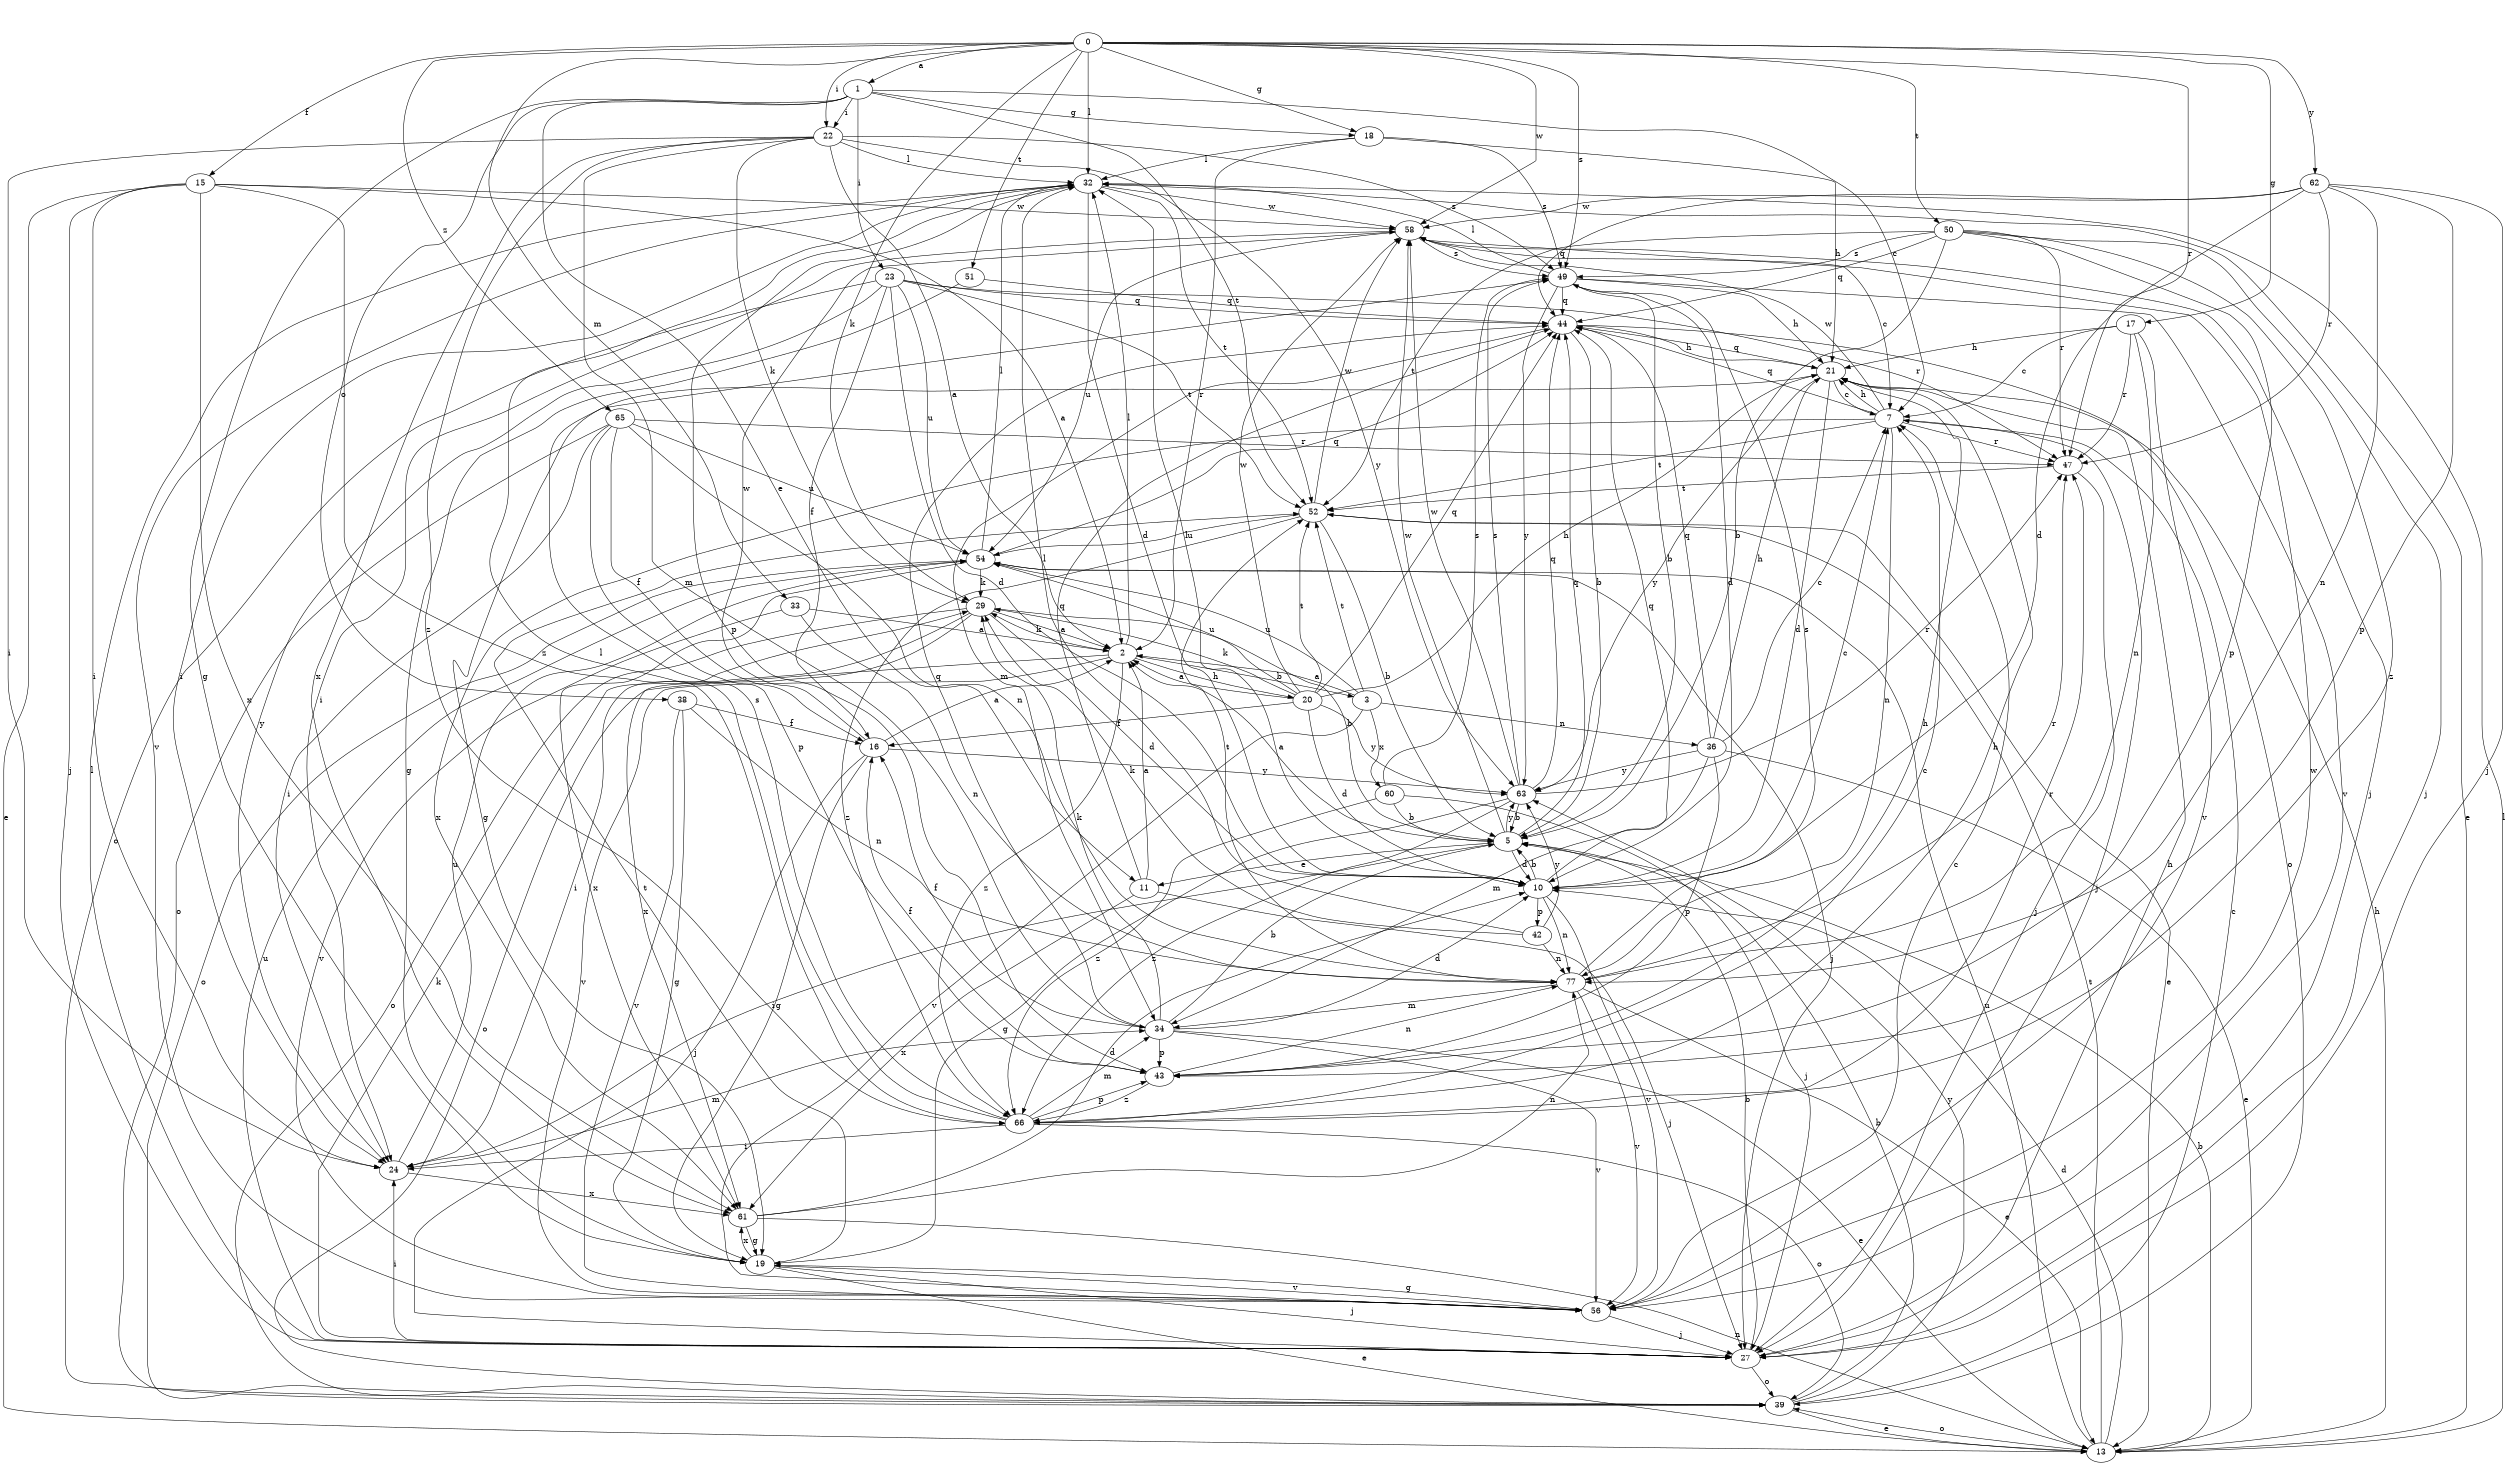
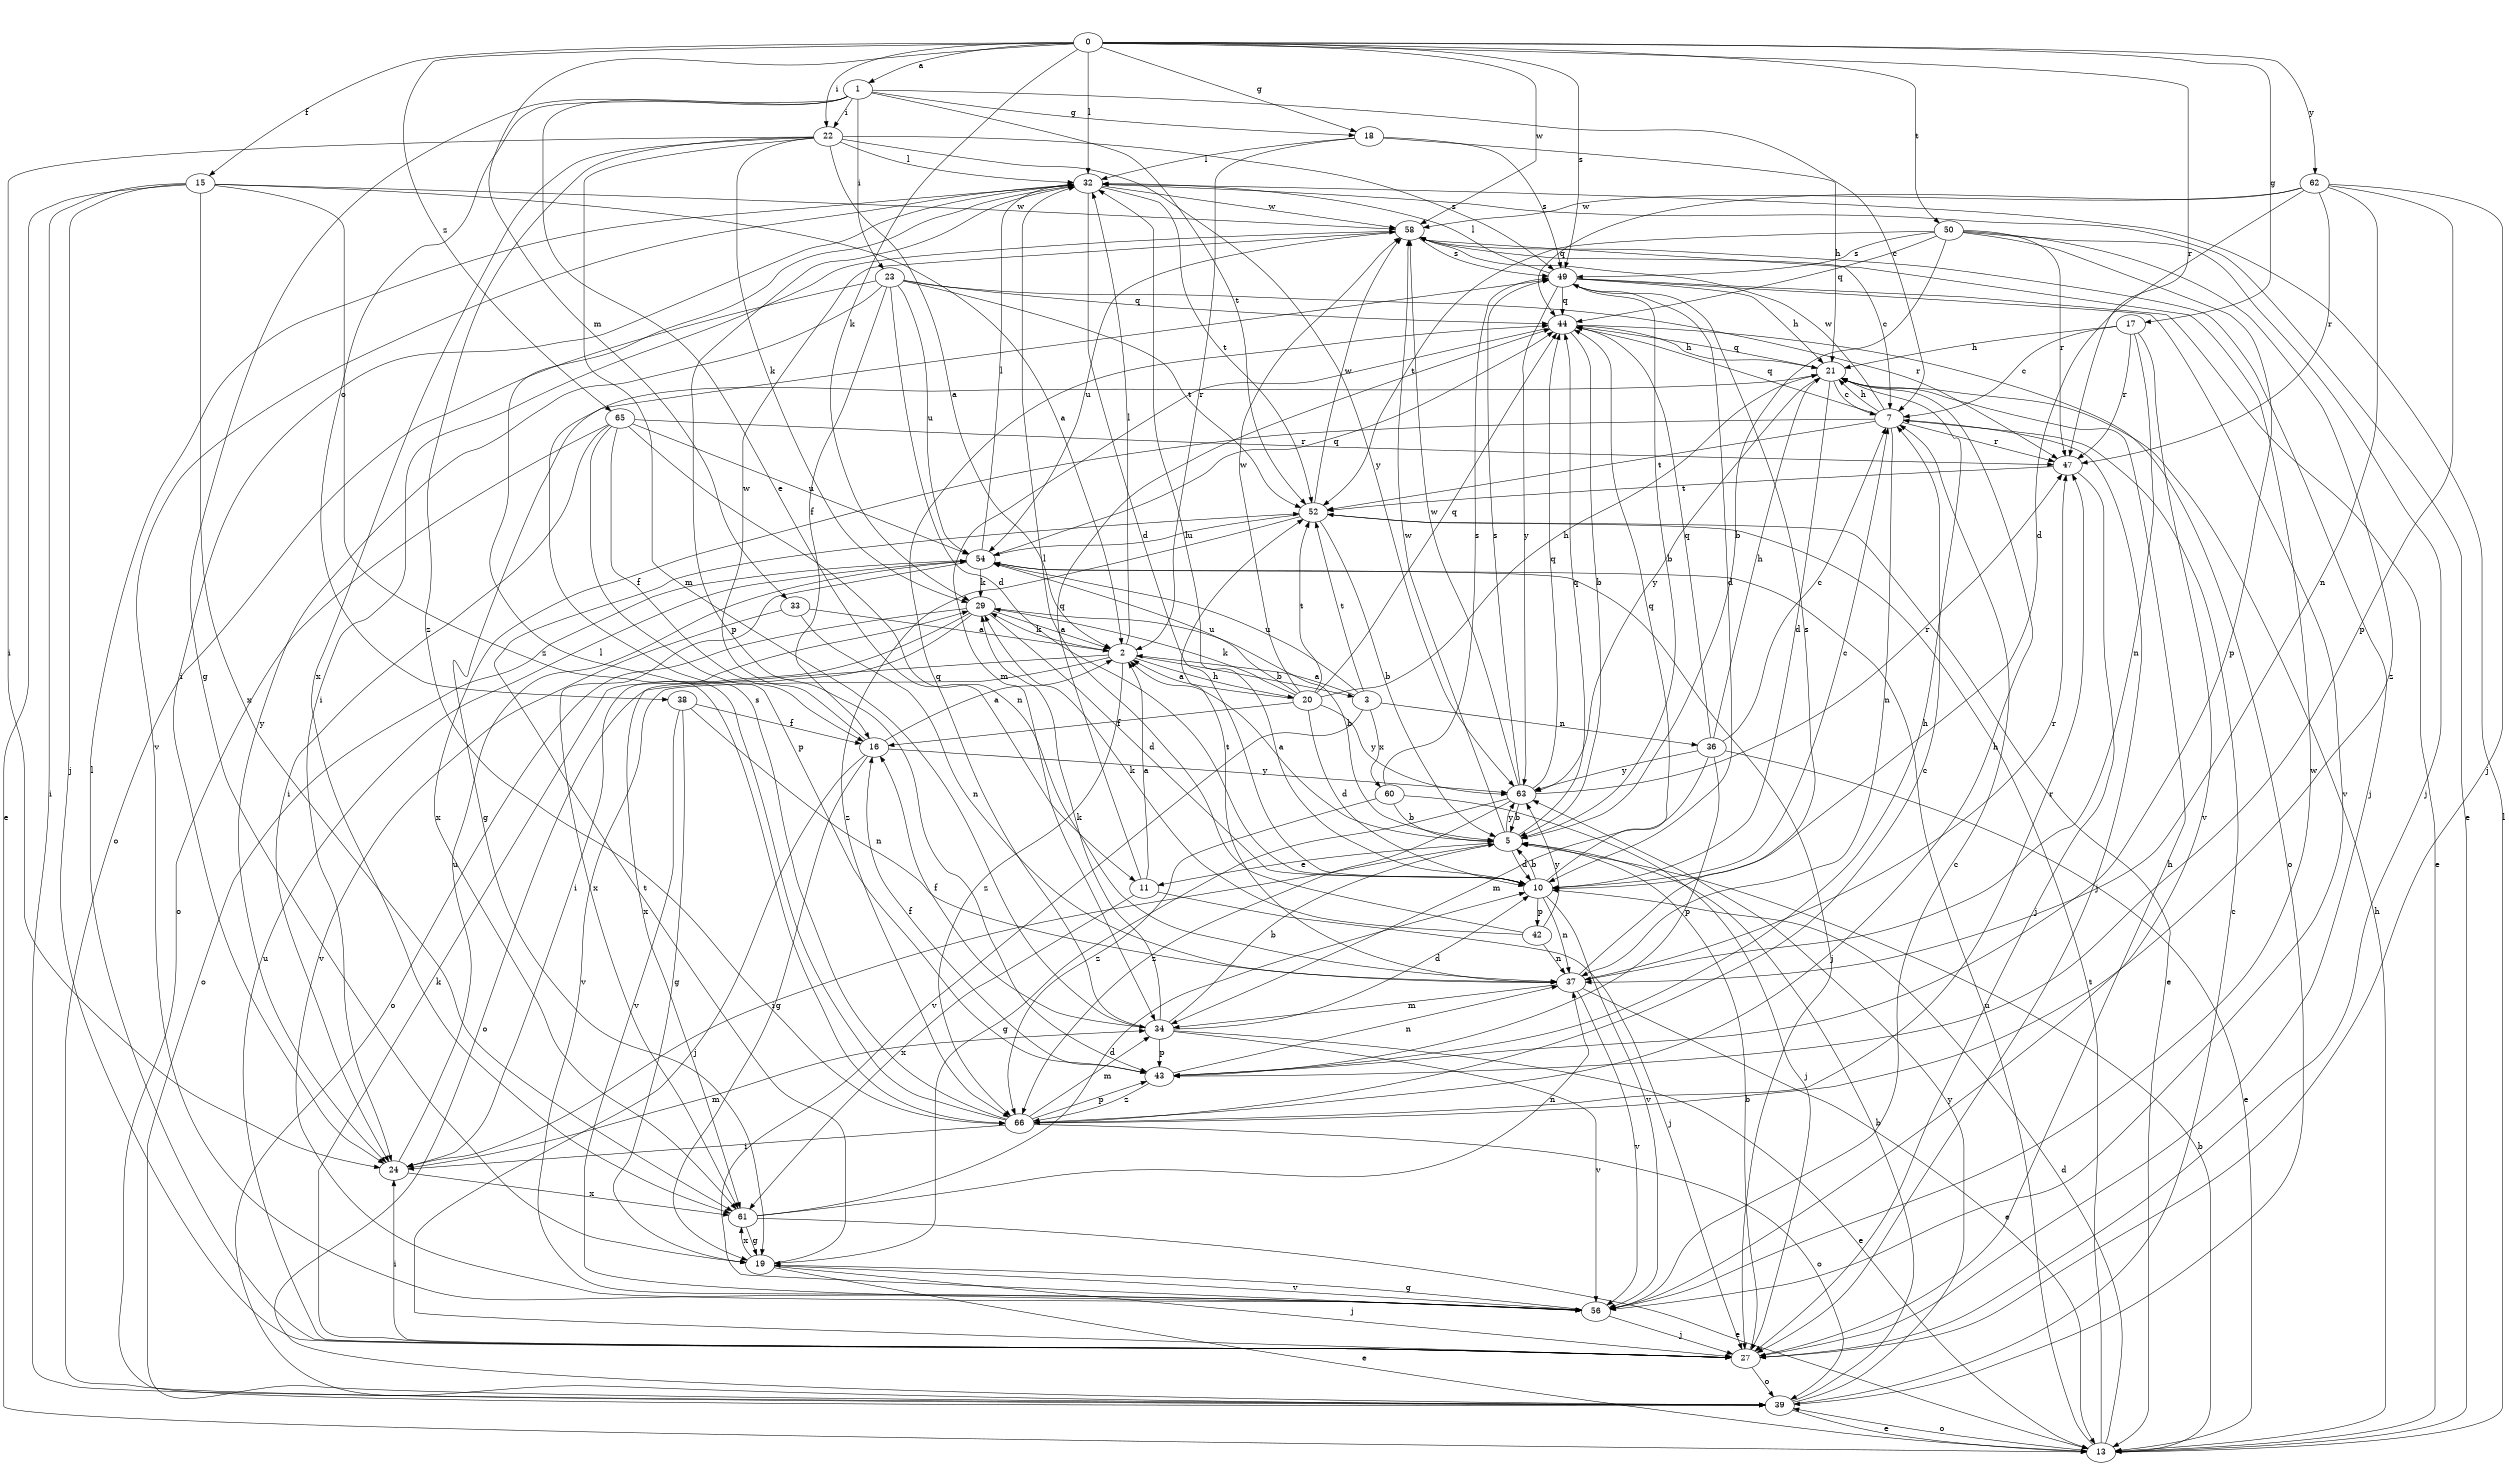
node "51": removed
edge "49" -> "13": added, label "e"
edge "15" -> "24": now "15" -> "39"
node "77": label "77" -> "37"
edge "61" -> "13": label "n" -> "e"
